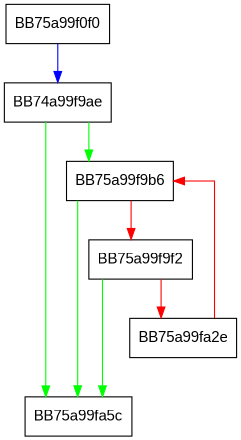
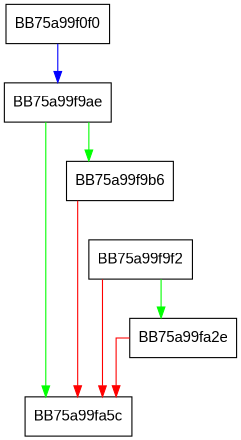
node "BB74a99f9ae": label "BB74a99f9ae" -> "BB75a99f9ae"
edge "BB75a99f9b6" -> "BB75a99f9f2": removed
edge "BB75a99fa2e" -> "BB75a99f9b6": now "BB75a99fa2e" -> "BB75a99fa5c"
edge "BB75a99f9b6" -> "BB75a99fa5c": color green -> red
edge "BB75a99f9f2" -> "BB75a99fa2e": color red -> green
edge "BB75a99f9f2" -> "BB75a99fa5c": color green -> red
